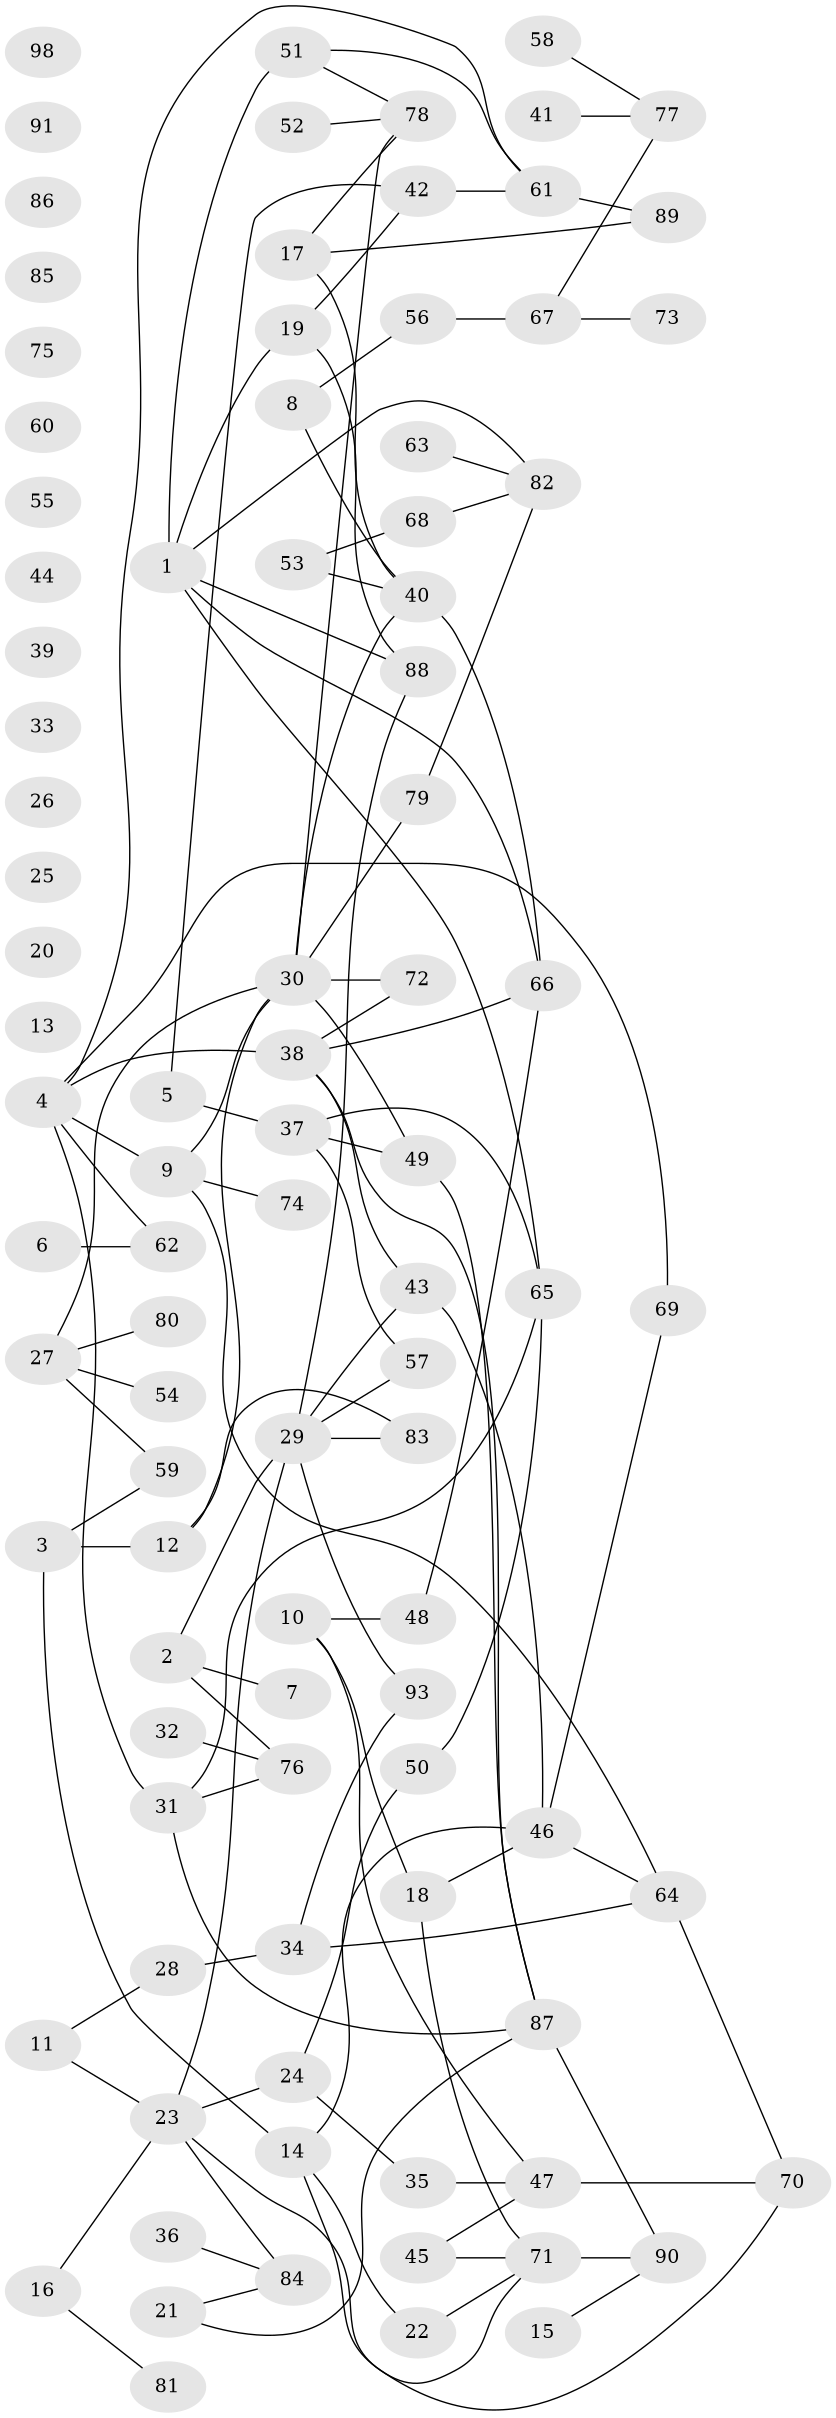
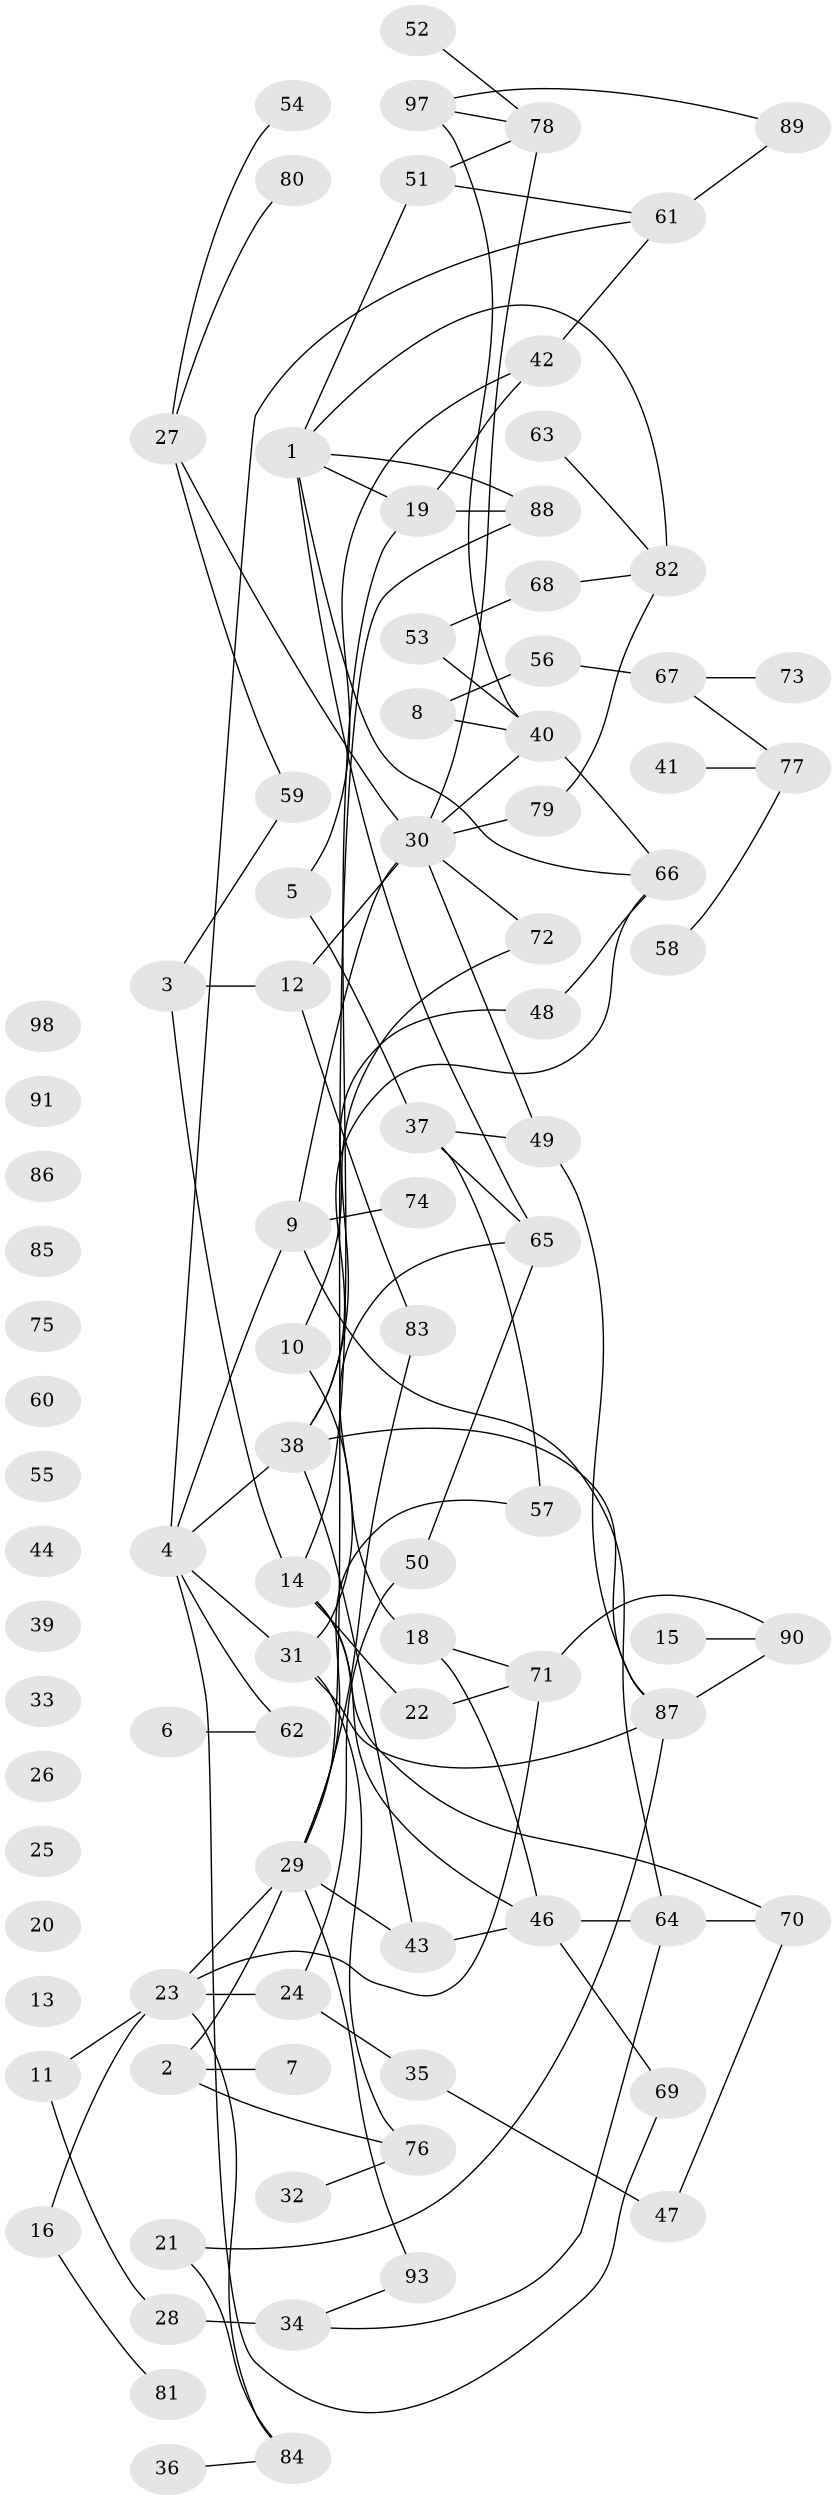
node "17": label "17" -> "97"
edge "19" -- "14": added
edge "10" -- "47": removed
node "45": removed
